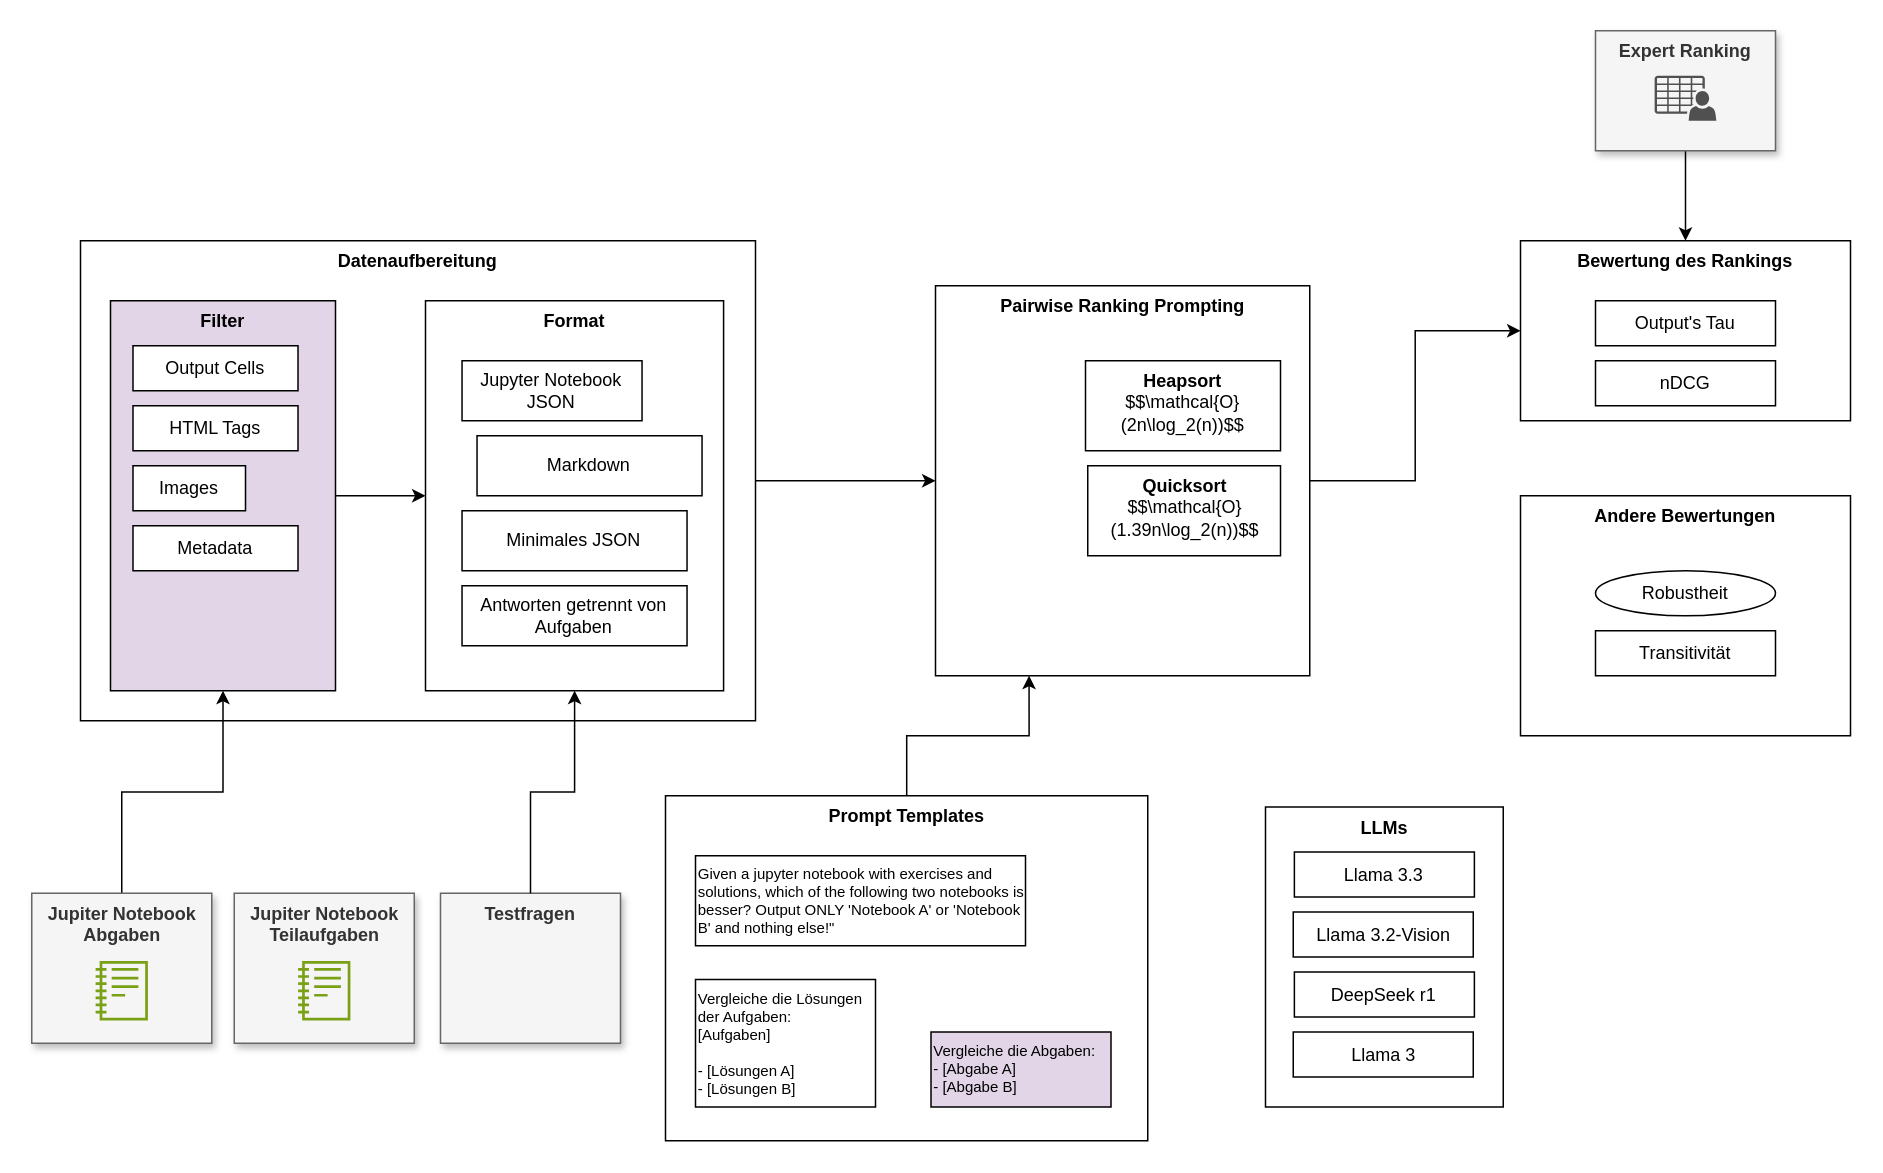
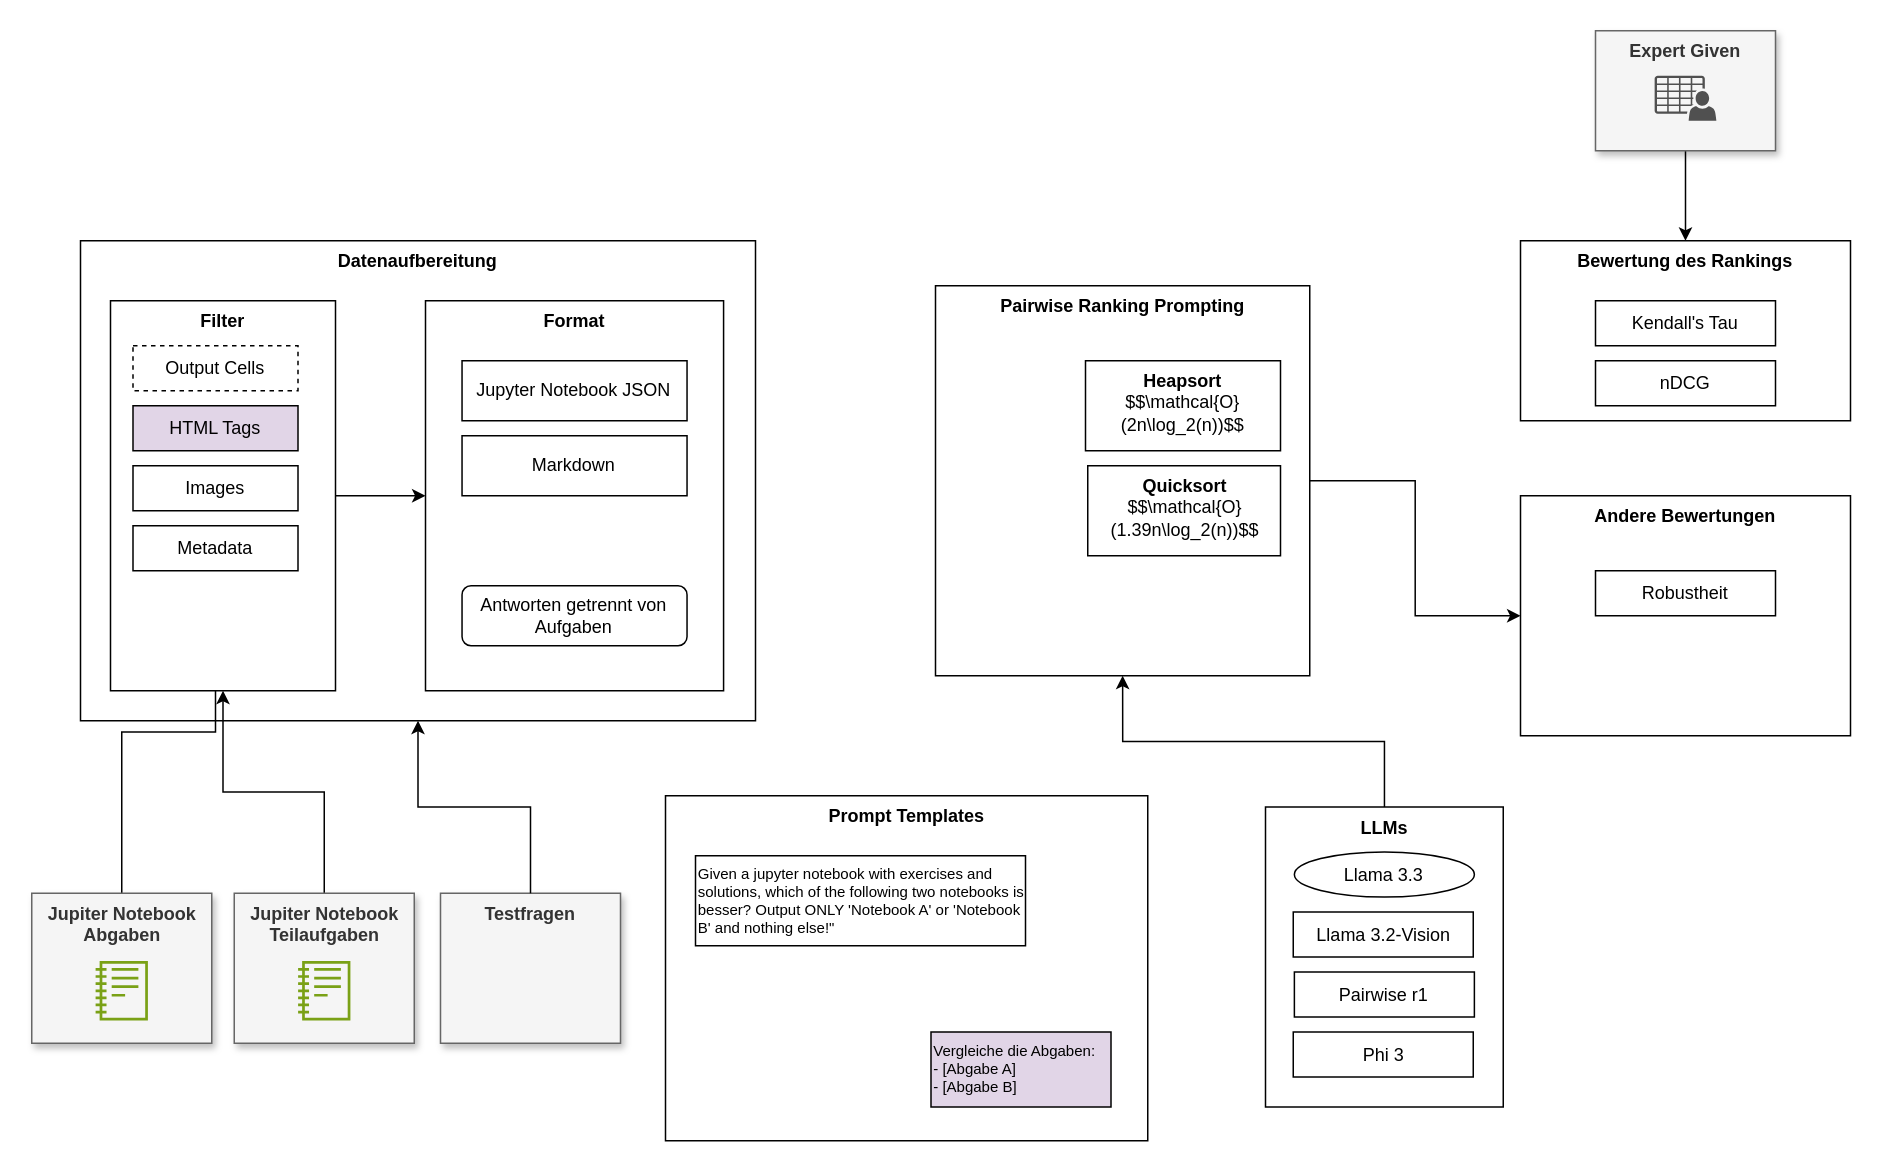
node "Expert Ranking": label "Expert Ranking" -> "Expert Given"
node "Filter": fillcolor #e1d5e7 -> #ffffff
node "Output's Tau": label "Output's Tau" -> "Kendall's Tau"
edge "Pairwise Ranking Prompting" -> "Bewertung des Rankings": removed
node "Output Cells": style solid -> dashed
node "Jupyter Notebook JSON": size 180x60 -> 225x60
node "HTML Tags": fillcolor #ffffff -> #e1d5e7
node "Markdown": moved (589, 466) -> (574, 466)
edge "Datenaufbereitung" -> "Pairwise Ranking Prompting": removed
node "Images": size 113x45 -> 165x45
node "Minimales JSON": removed
node "Robustheit": shape ellipse -> rectangle
edge "Pairwise Ranking Prompting" -> "Andere Bewertungen": added
node "Antworten getrennt von Aufgaben": shape rectangle -> rounded rectangle
node "Transitivität": removed
edge "Prompt Templates" -> "Pairwise Ranking Prompting": removed
edge "LLMs" -> "Pairwise Ranking Prompting": added
edge "Testfragen" -> "Format": now "Testfragen" -> "Datenaufbereitung"
edge "Jupiter Notebook Abgaben" -> "Filter": now "Jupiter Notebook Abgaben" -> "Metadata"
edge "Jupiter Notebook Teilaufgaben" -> "Filter": added
node "Llama 3.3": shape rectangle -> ellipse
node "DeepSeek r1": label "DeepSeek r1" -> "Pairwise r1"
node "Vergleiche die Lösungen der Aufgaben: [Aufgaben] - [Lösungen A] - [Lösungen B]": removed
node "Llama 3": label "Llama 3" -> "Phi 3"
